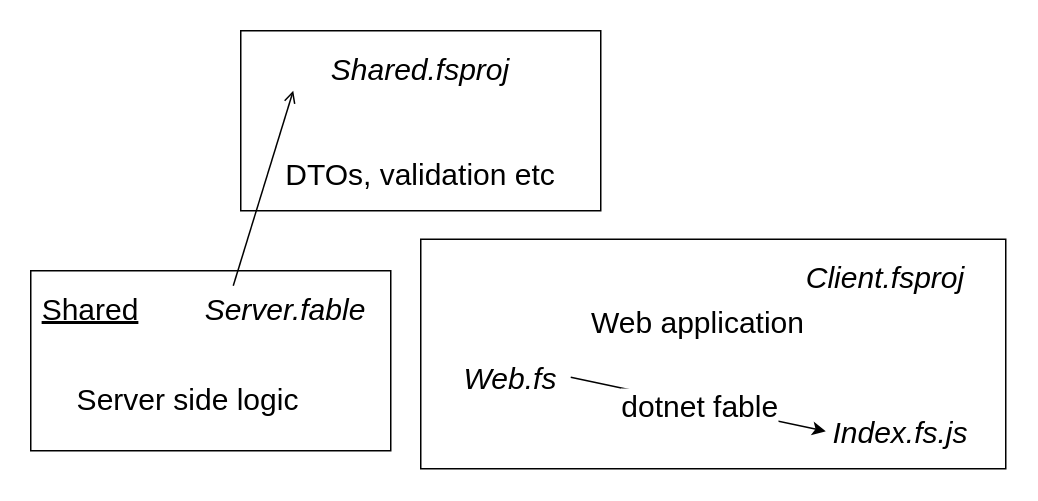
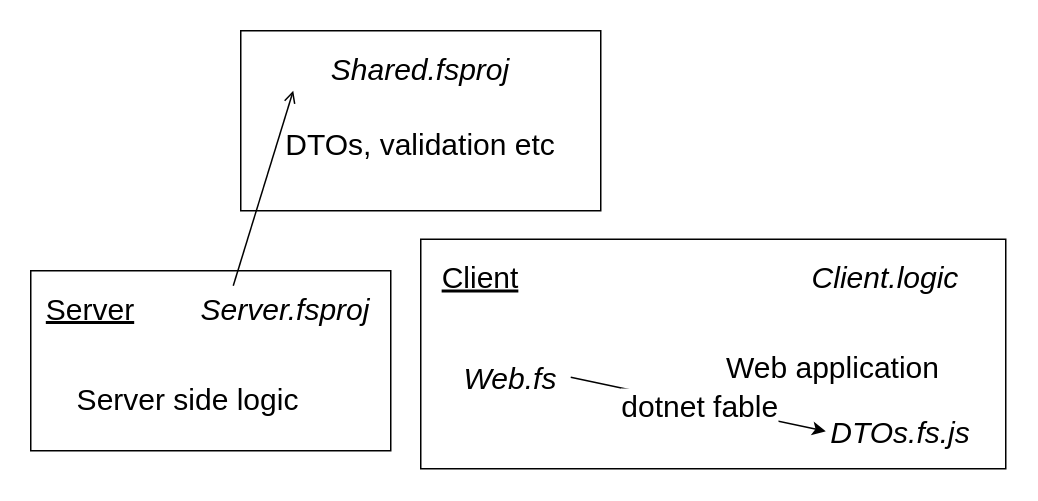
node "DTOs, validation etc": moved (421, 173) -> (421, 143)
node "Client": added
node "Client.fsproj": label "Client.fsproj" -> "Client.logic"
node "Shared": label "Shared" -> "Server"
node "Server.fable": label "Server.fable" -> "Server.fsproj"
node "Web application": moved (698, 322) -> (833, 367)
node "Index.fs.js": label "Index.fs.js" -> "DTOs.fs.js"
